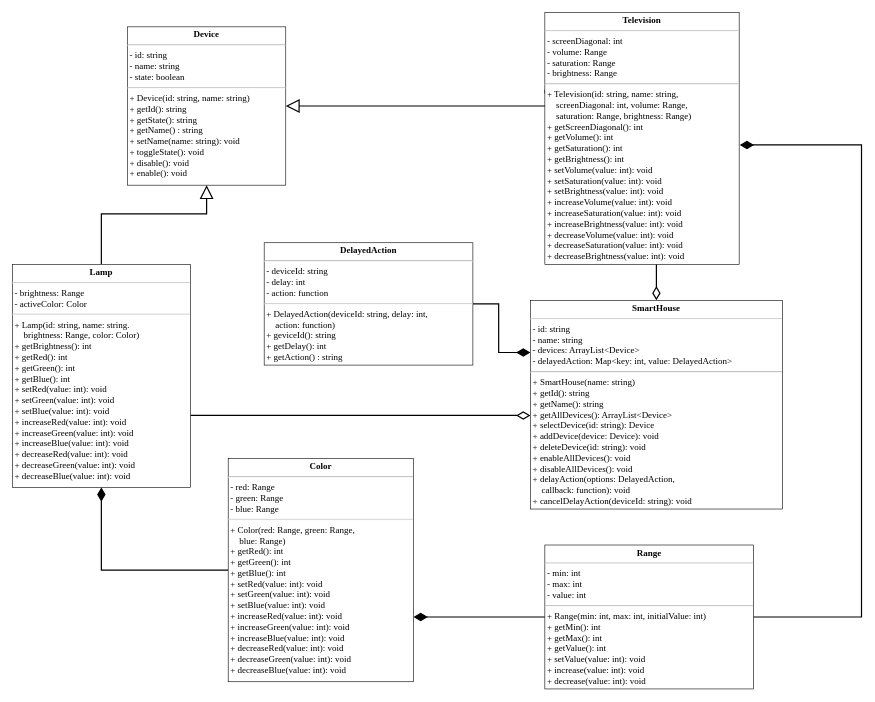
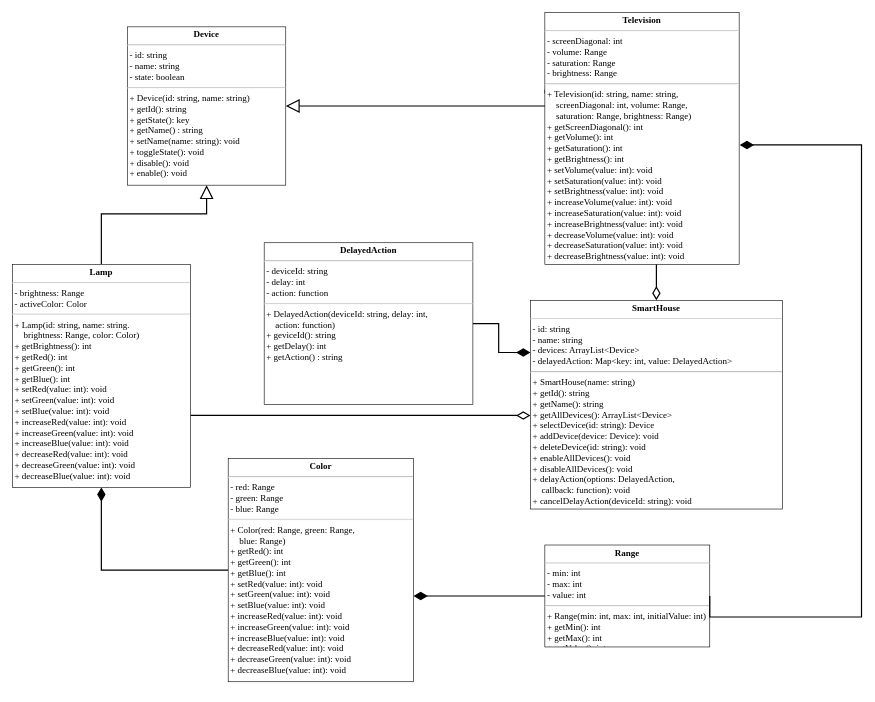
node "Device - id: string - name: string - state: boolean + Device(id: string, name: string) + getId(): string + getState(): string + getName() : string + setName(name: string): void + toggleState(): void + disable(): void + enable(): void": label "Device - id: string - name: string - state: boolean + Device(id: string, name: string) + getId(): string + getState(): string + getName() : string + setName(name: string): void + toggleState(): void + disable(): void + enable(): void" -> "Device - id: string - name: string - state: boolean + Device(id: string, name: string) + getId(): string + getState(): key + getName() : string + setName(name: string): void + toggleState(): void + disable(): void + enable(): void"
node "DelayedAction - deviceId: string - delay: int - action: function + DelayedAction(deviceId: string, delay: int, action: function) + geviceId(): string + getDelay(): int + getAction() : string": size 209x122 -> 209x162
node "Range - min: int- max: int - value: int + Range(min: int, max: int, initialValue: int) + getMin(): int+ getMax(): int + getValue(): int + setValue(value: int): void + increase(value: int): void + decrease(value: int): void": size 209x144 -> 165x102
